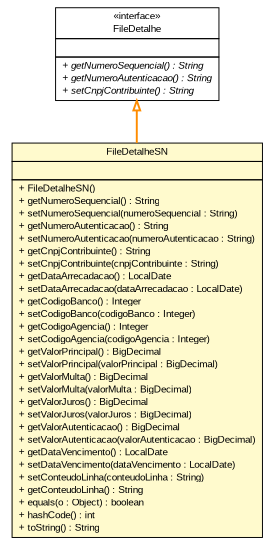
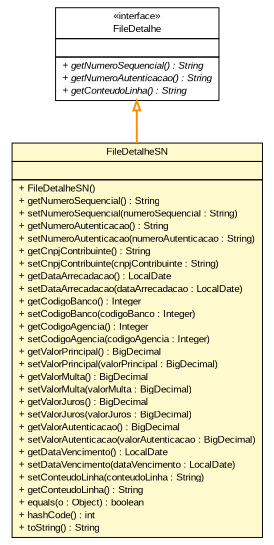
node "FileDetalhe": text "+ setCnpjContribuinte() : String" -> "+ getConteudoLinha() : String"
